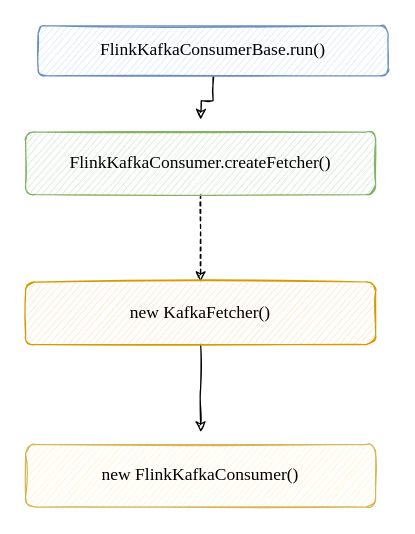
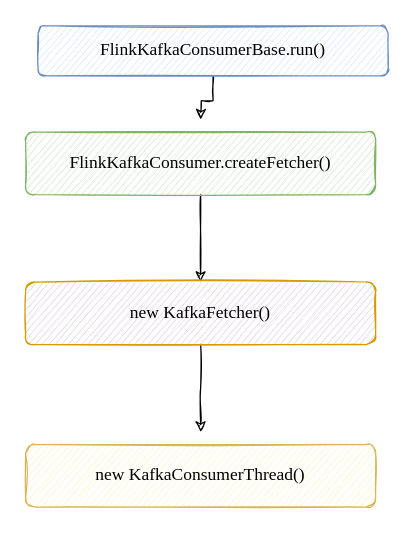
edge "FlinkKafkaConsumer.createFetcher()" -> "new KafkaFetcher()": style dashed -> solid
node "new KafkaFetcher()": fillcolor #ffe6cc -> #e1d5e7
node "new FlinkKafkaConsumer()": label "new FlinkKafkaConsumer()" -> "new KafkaConsumerThread()"
